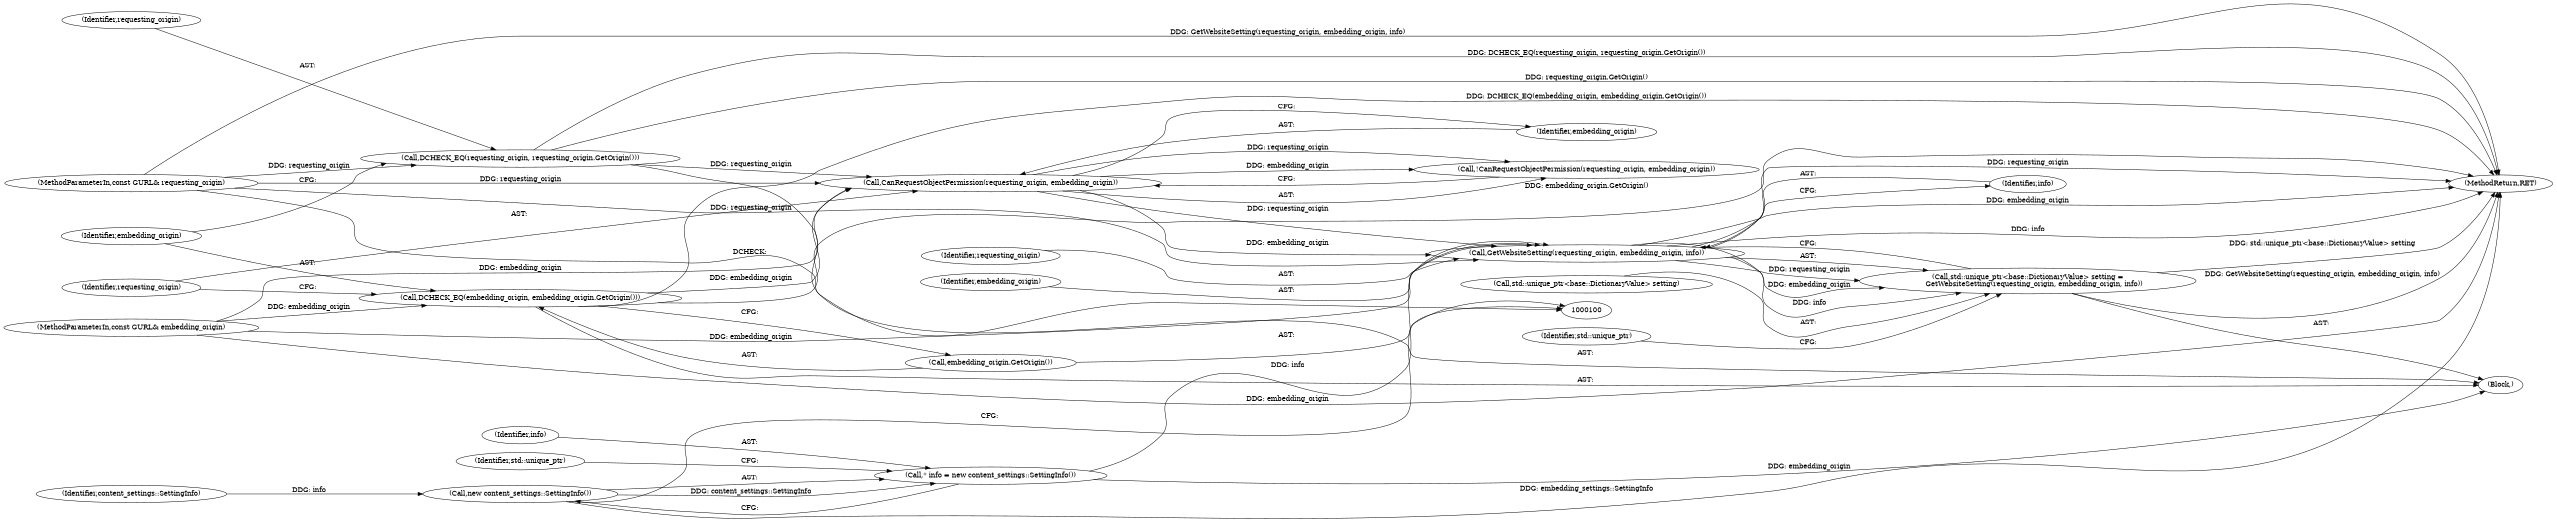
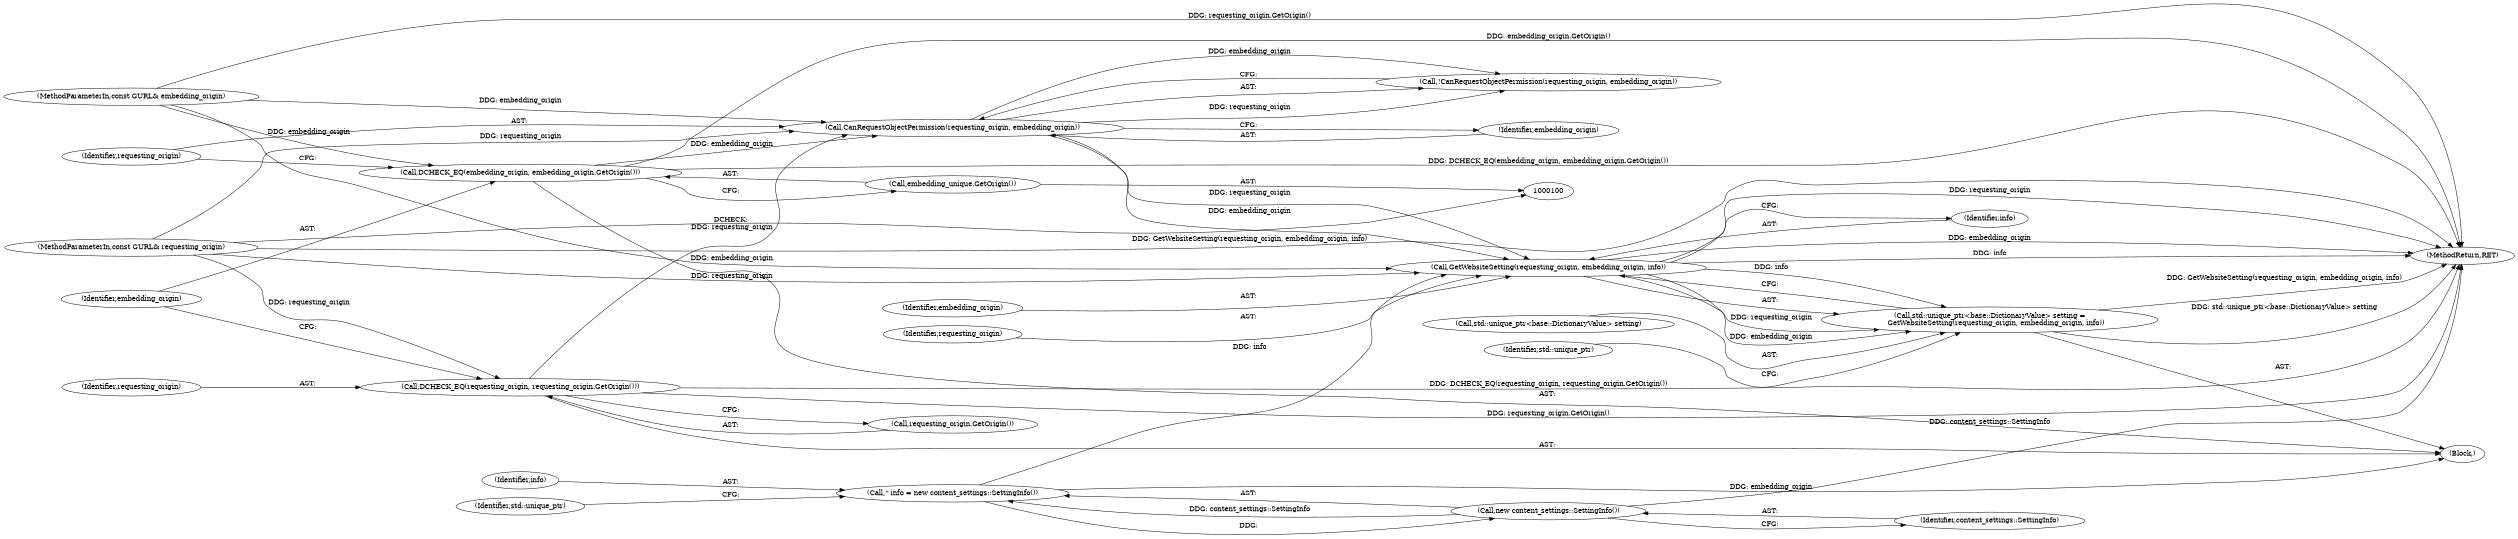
node "(Call,embedding_origin.GetOrigin())": label "(Call,embedding_origin.GetOrigin())" -> "(Call,embedding_unique.GetOrigin())"
edge "(MethodParameterIn,const GURL& embedding_origin)" -> "(MethodReturn,RET)": label "DDG: embedding_origin" -> "DDG: requesting_origin.GetOrigin()"
node "(Call,requesting_origin.GetOrigin())": added
edge "(Call,new content_settings::SettingInfo())" -> "1000100": now "(Call,new content_settings::SettingInfo())" -> "(Identifier,content_settings::SettingInfo)"
edge "(Call,new content_settings::SettingInfo())" -> "(MethodReturn,RET)": label "DDG: embedding_settings::SettingInfo" -> "DDG: content_settings::SettingInfo"
edge "(Identifier,content_settings::SettingInfo)" -> "(Call,new content_settings::SettingInfo())": label "DDG: info" -> "AST: "
edge "(Call,* info = new content_settings::SettingInfo())" -> "(Call,new content_settings::SettingInfo())": label "CFG: " -> "DDG: "
